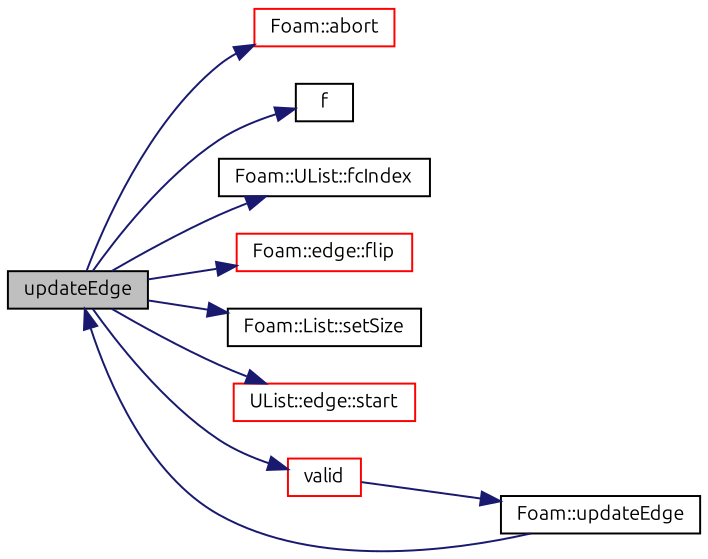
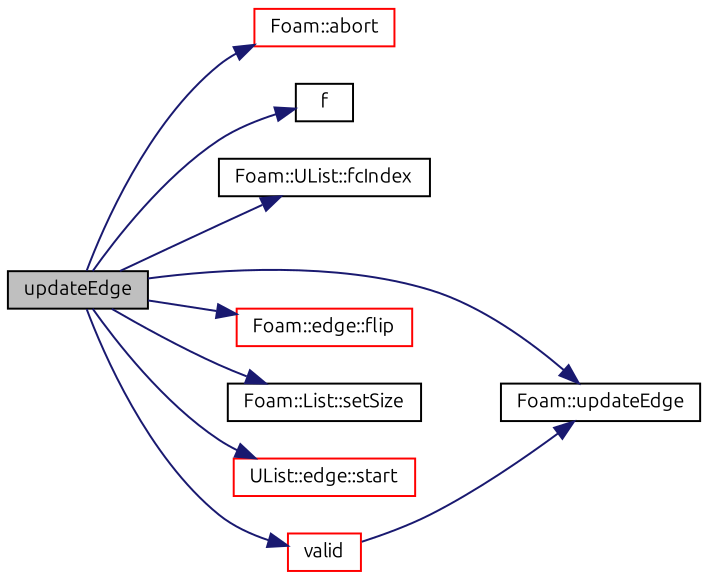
edge "Foam::updateEdge" -> "updateEdge": reversed
